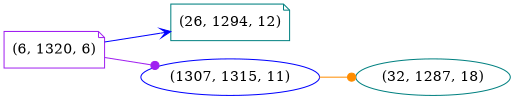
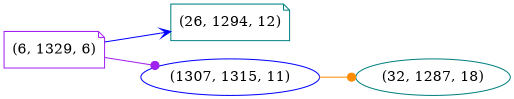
node "(6, 1320, 6)": label "(6, 1320, 6)" -> "(6, 1329, 6)"
